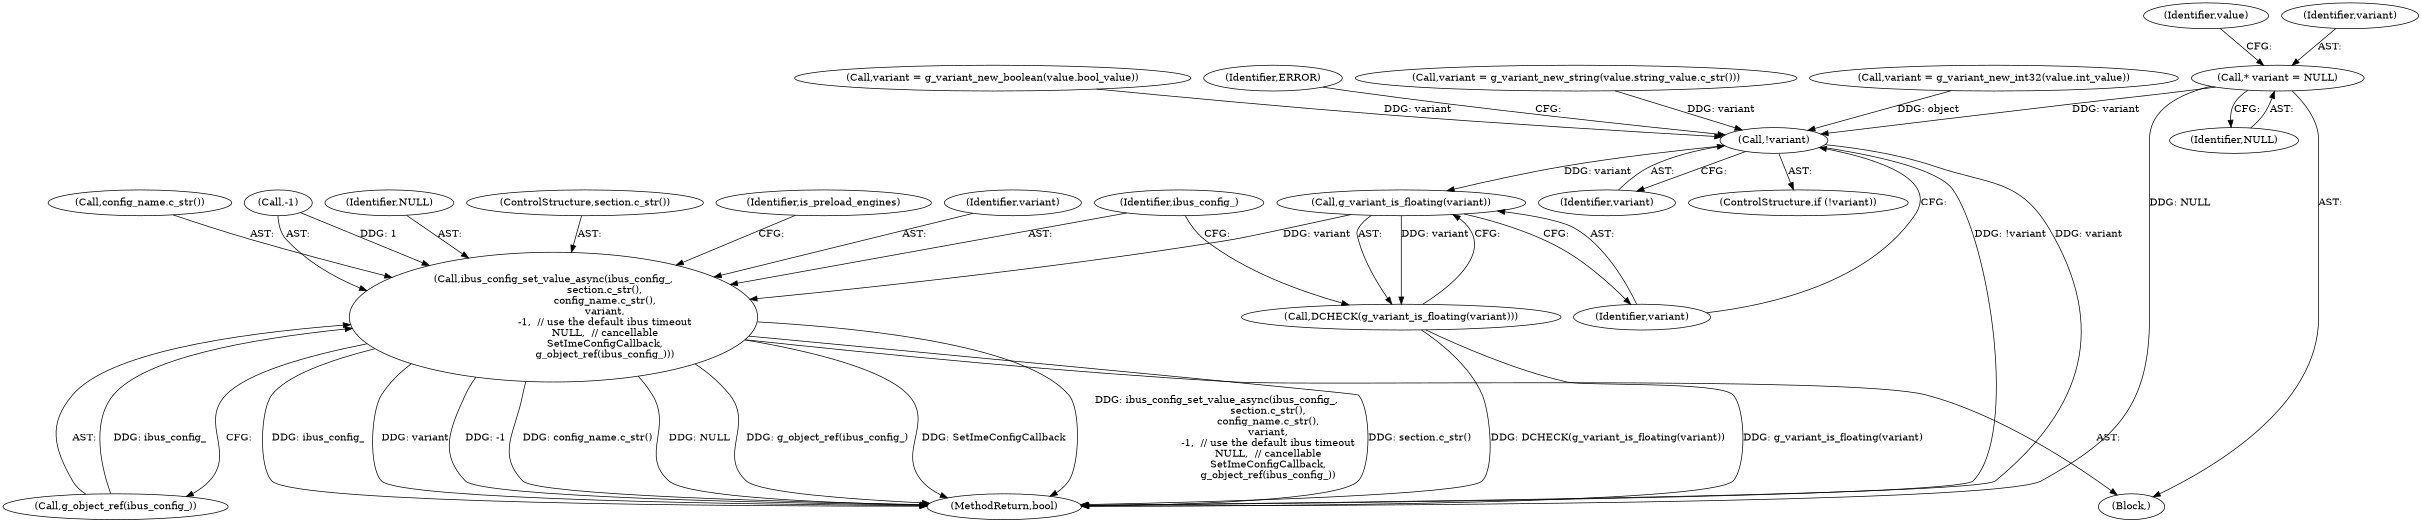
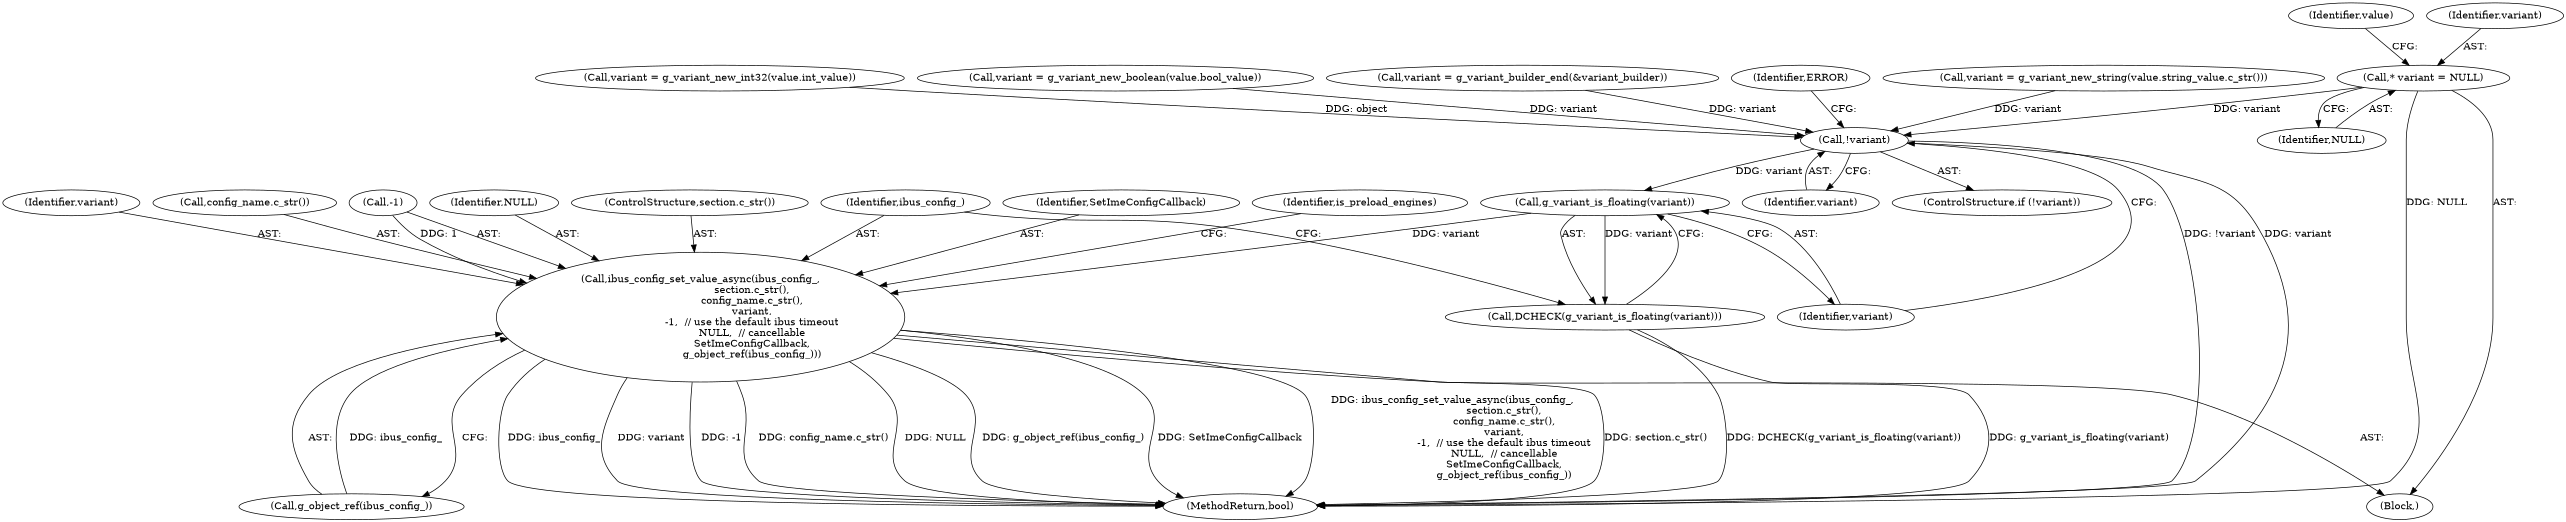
node "(Call,variant = g_variant_builder_end(&variant_builder))": added
node "(Identifier,SetImeConfigCallback)": added
